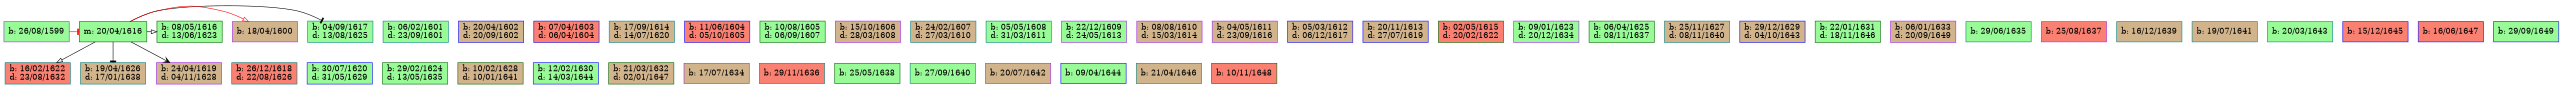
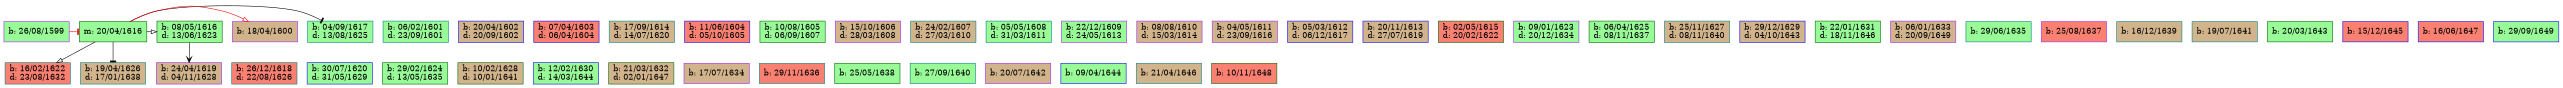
node "b: 20/03/1643": color teal -> darkgreen
edge "m: 20/04/1616" -> "b: 24/04/1619 d: 04/11/1628": now "b: 08/05/1616 d: 13/06/1623" -> "b: 24/04/1619 d: 04/11/1628"
